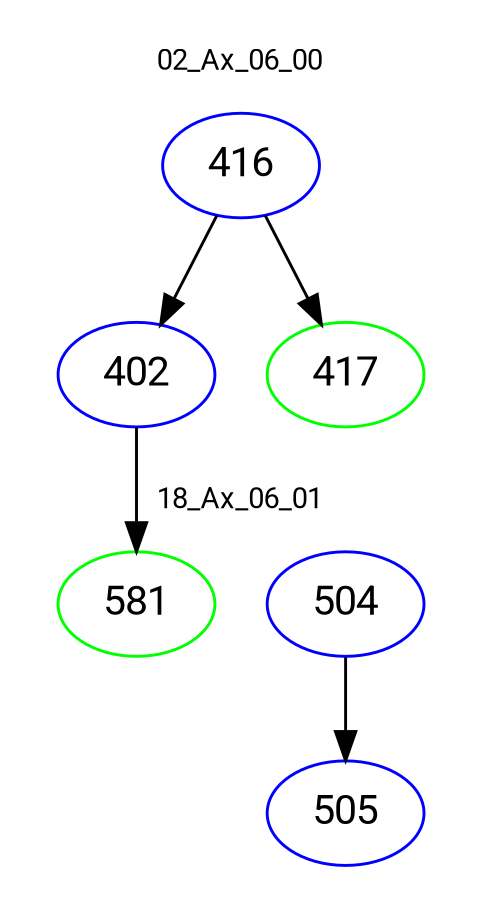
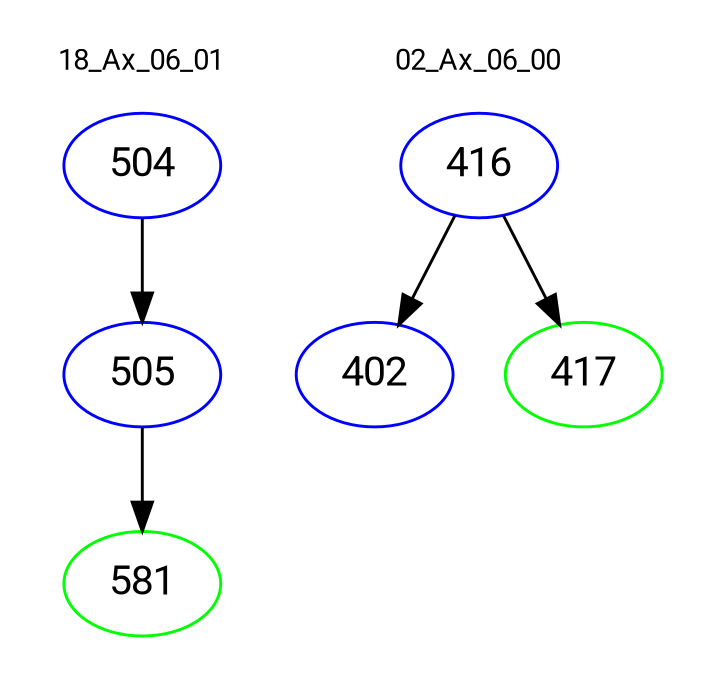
edge "402" -> "581": now "505" -> "581"
